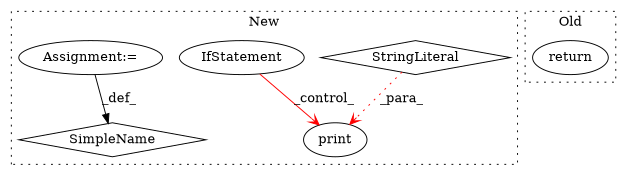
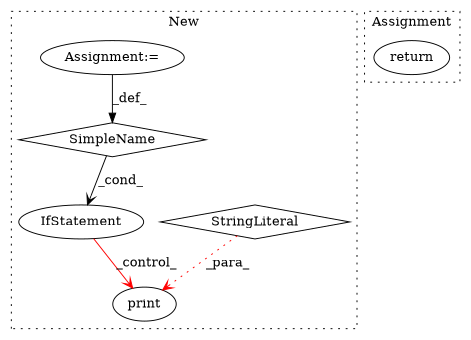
cluster "Old": label "Old" -> "Assignment"
edge "SimpleName" -> "IfStatement": added, label "_cond_"
